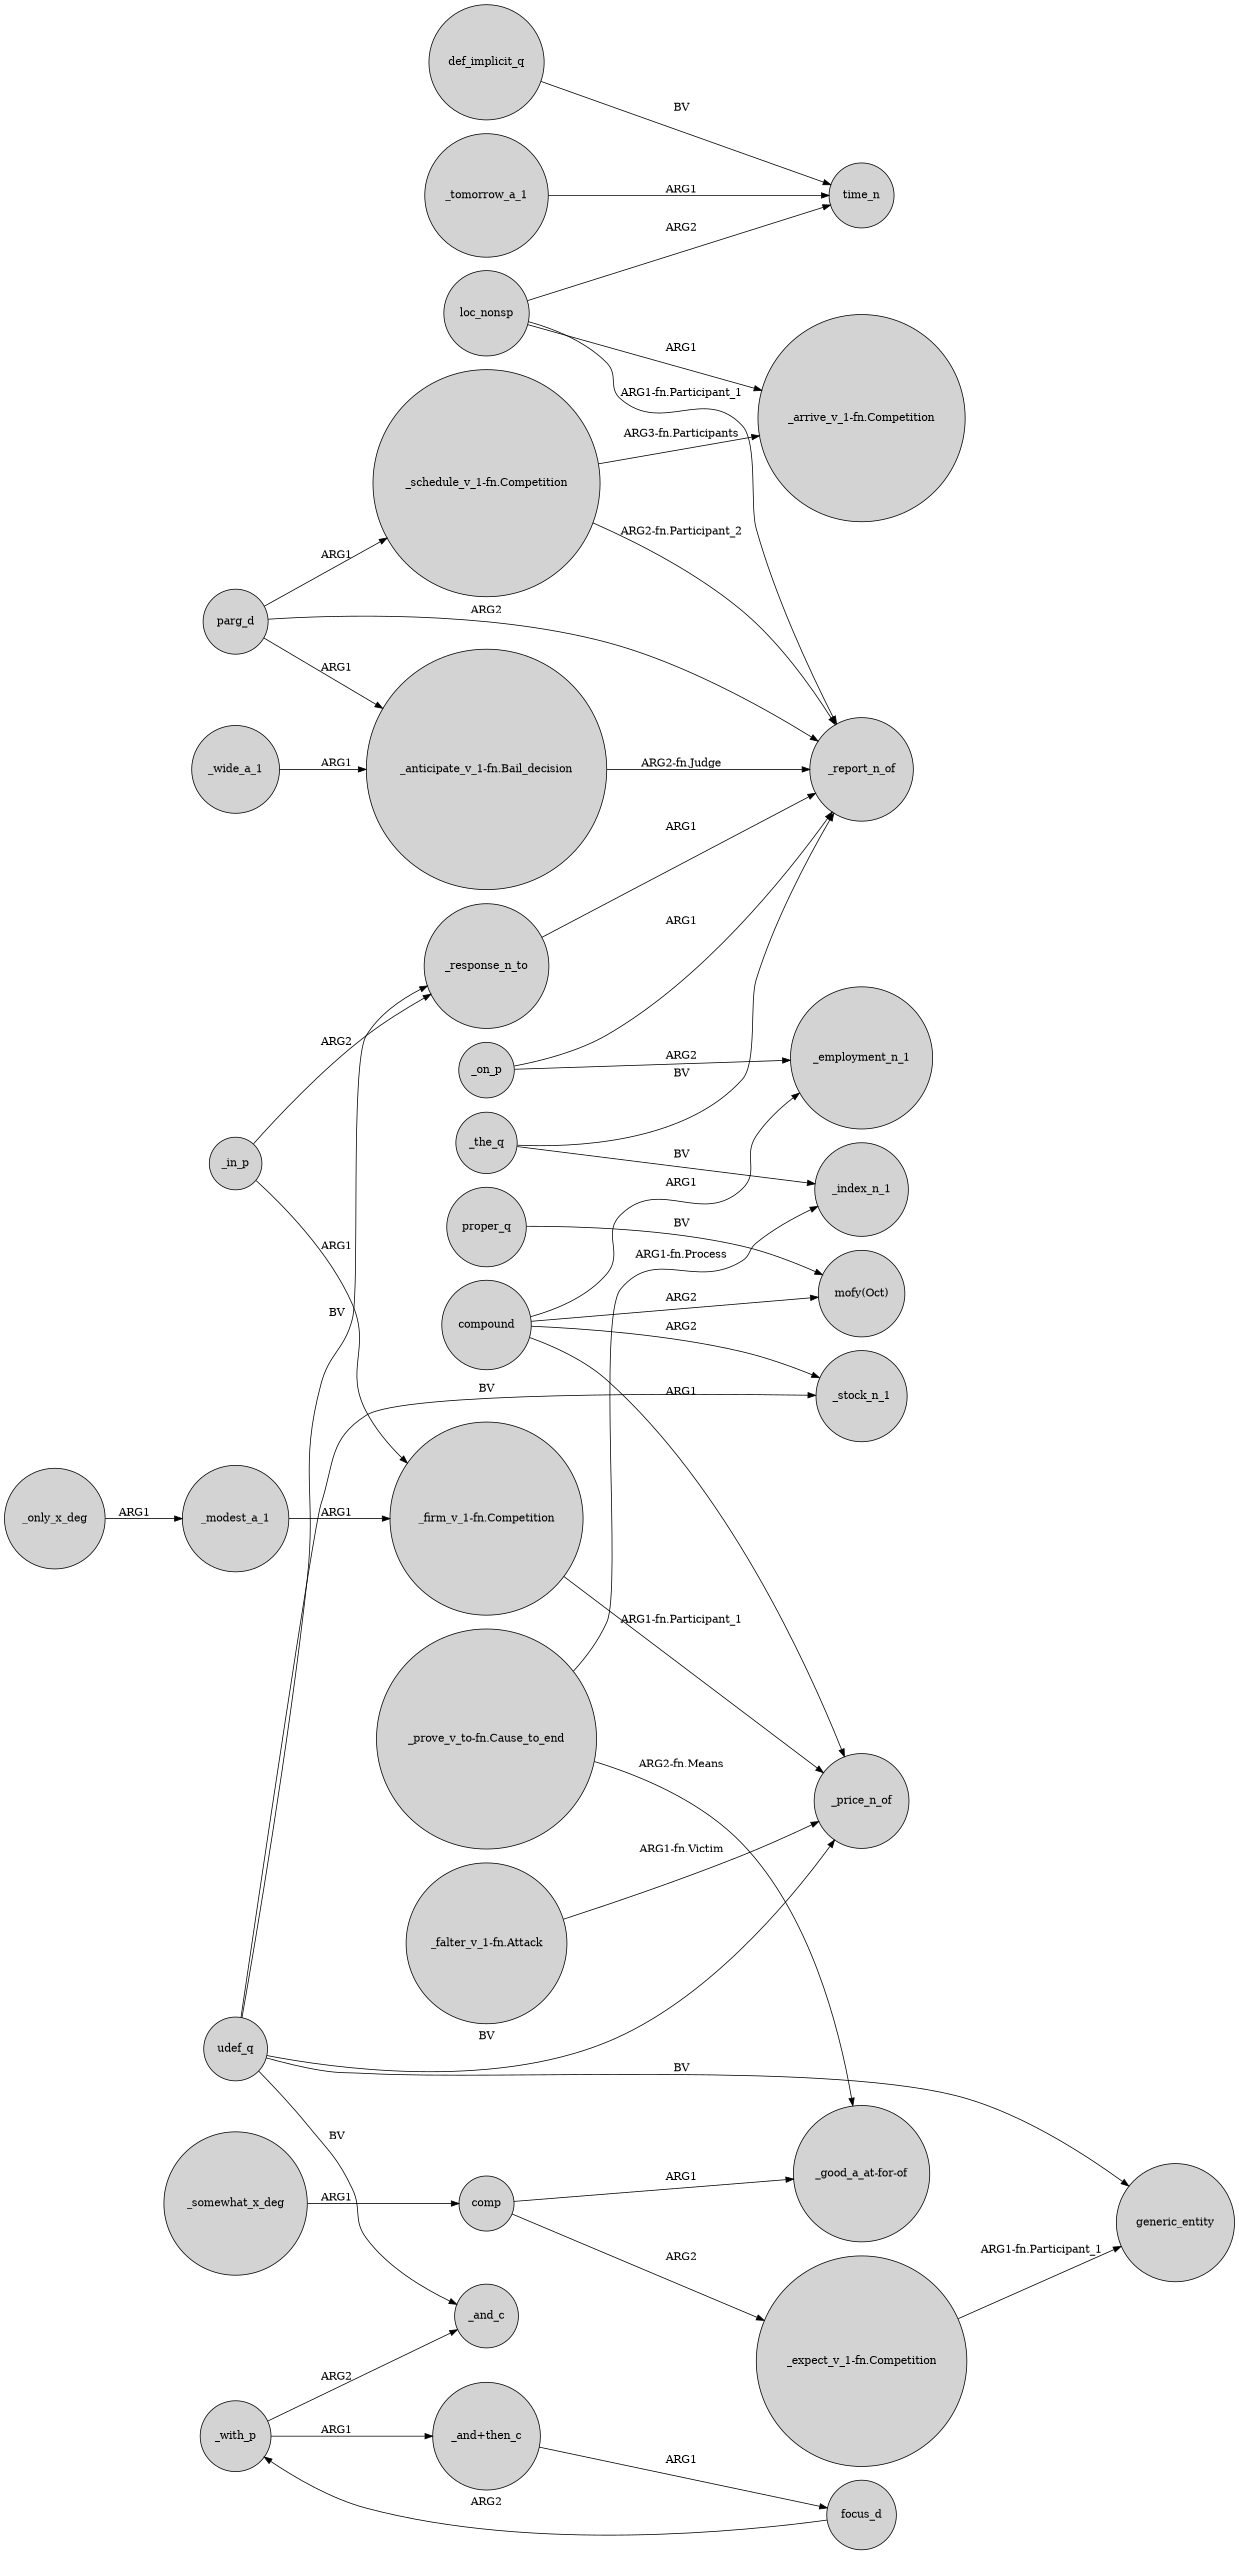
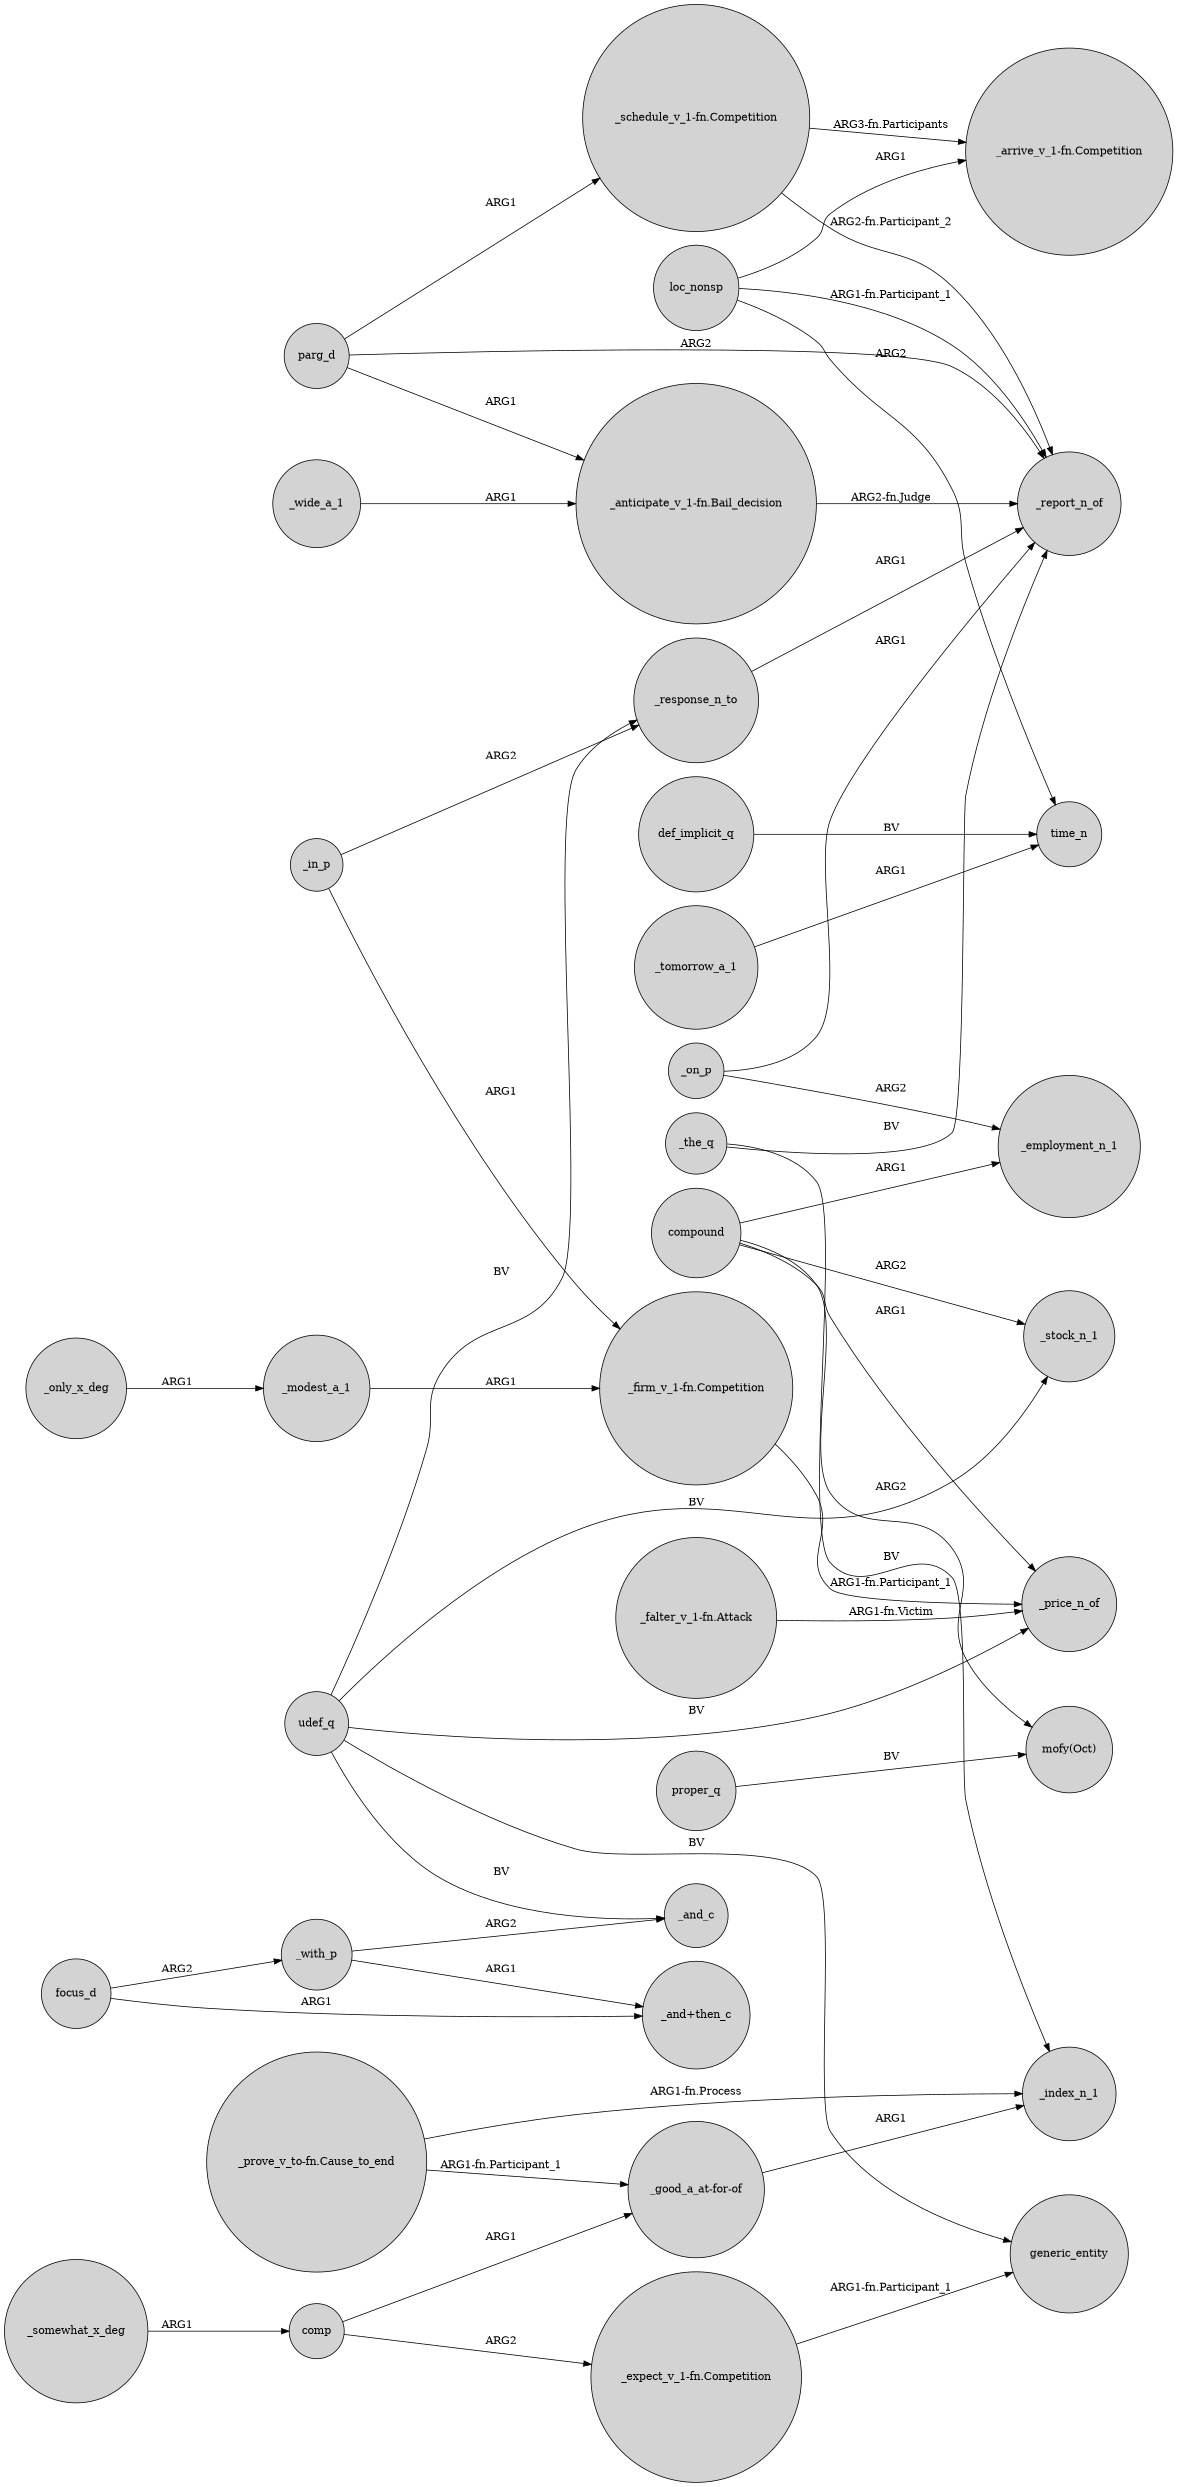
edge "_prove_v_to-fn.Cause_to_end" -> "_good_a_at-for-of": label "ARG2-fn.Means" -> "ARG1-fn.Participant_1"
edge "_good_a_at-for-of" -> "_index_n_1": added, label "ARG1"
edge "_and+then_c" -> "focus_d": reversed
